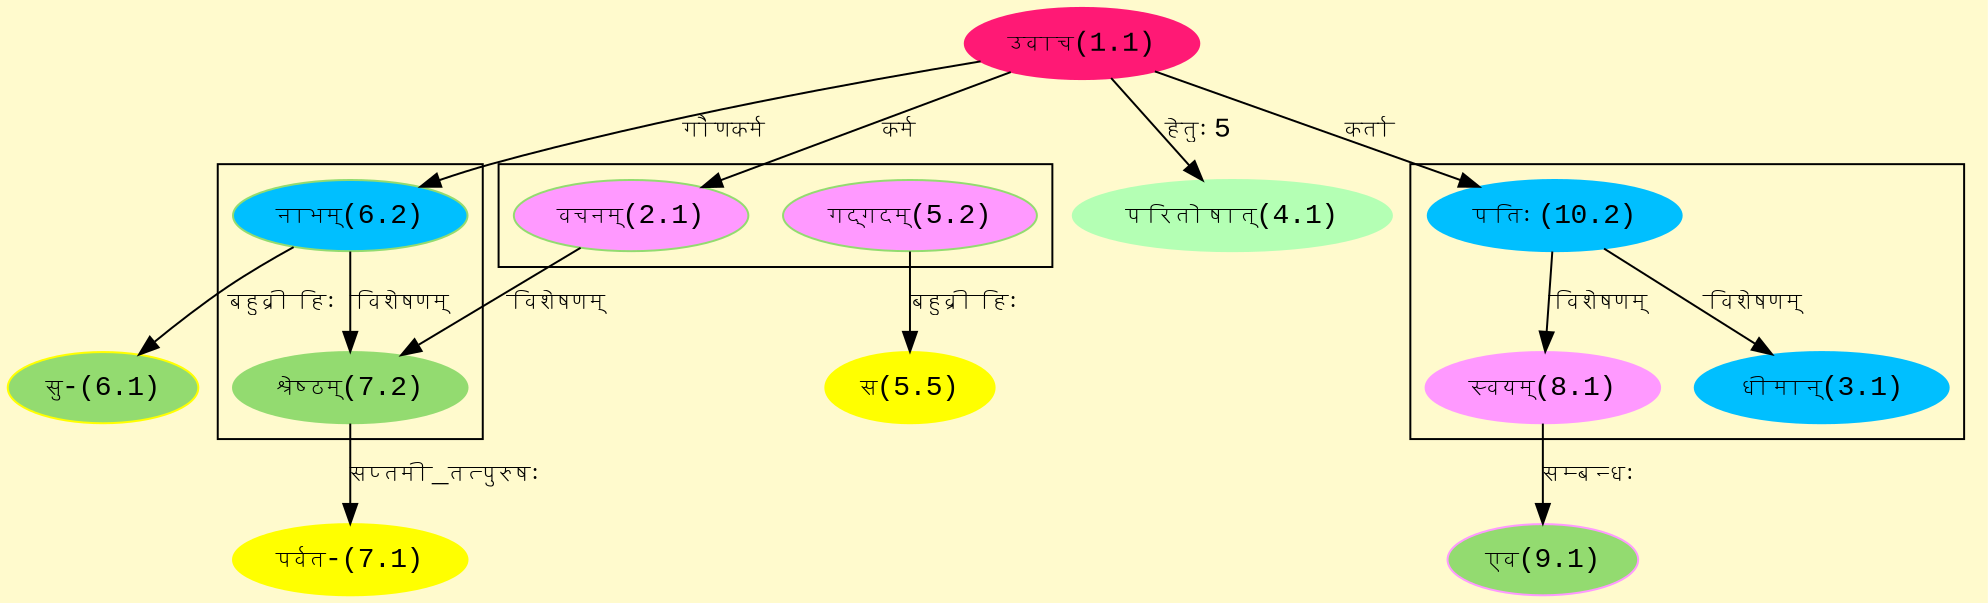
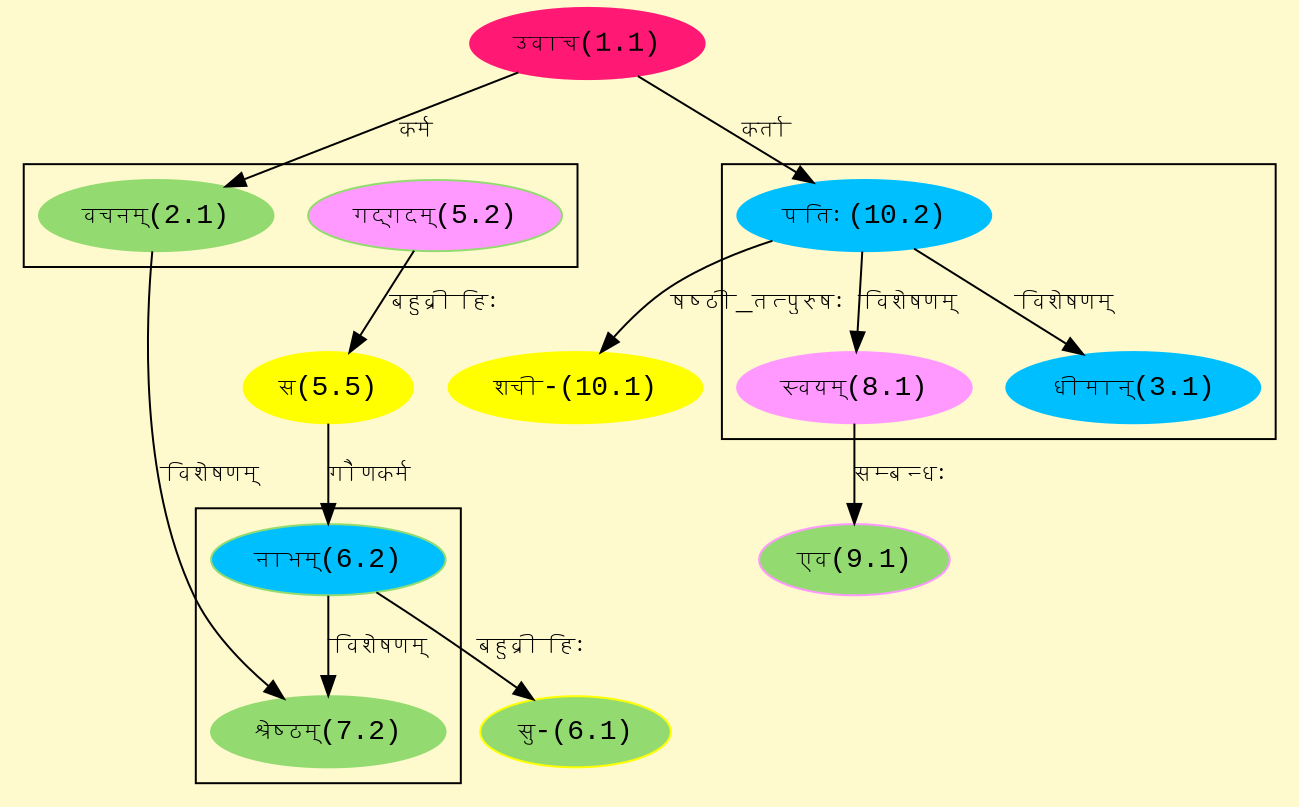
edge "उवाच(1.1)" -> "नाभम्(6.2)": now "स(5.5)" -> "नाभम्(6.2)"
node "वचनम्(2.1)": fillcolor #ff99ff -> #93db70
node "परितोषात्(4.1)": removed
node "शची-(10.1)": added
node "पर्वत-(7.1)": removed
